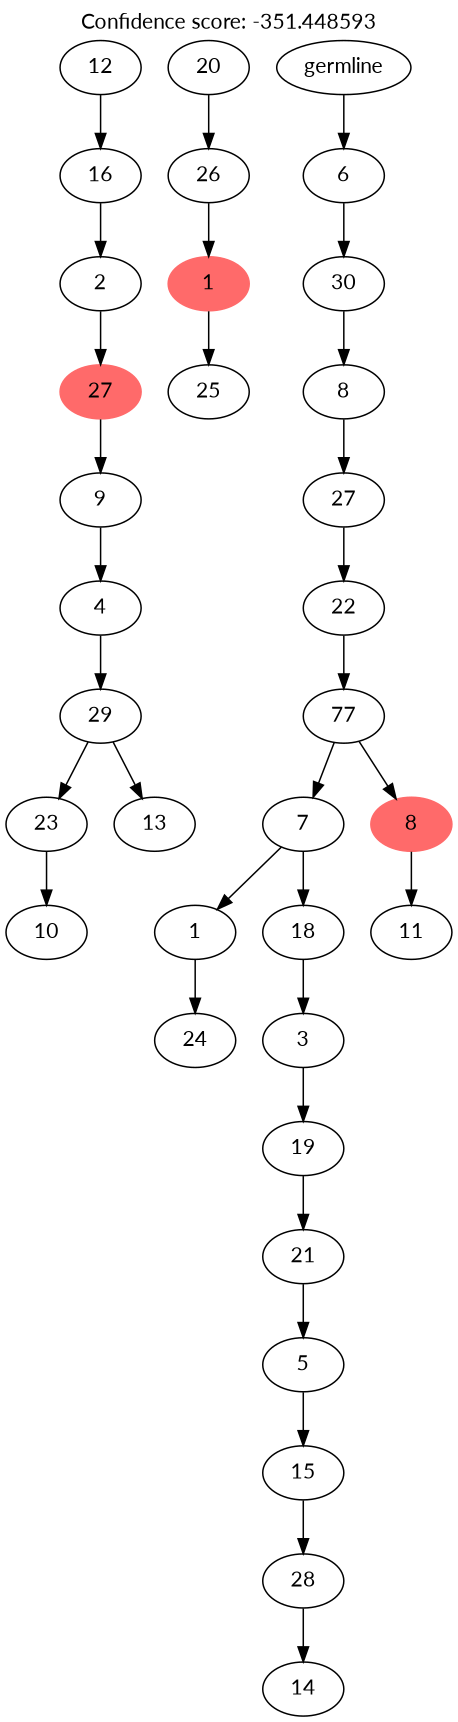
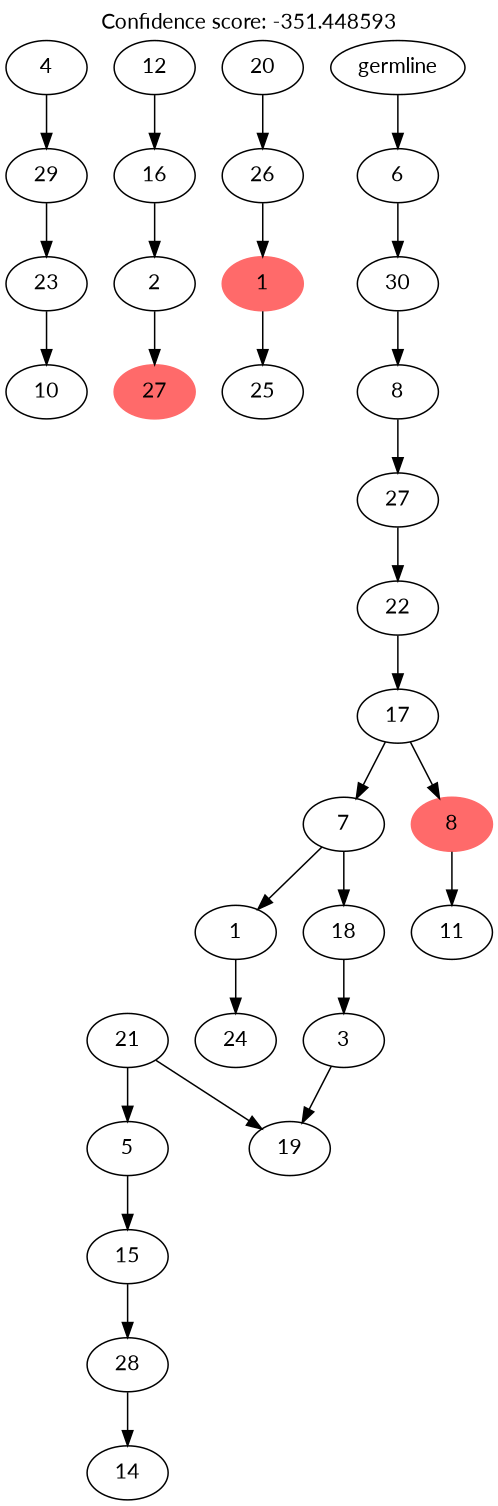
node "9": removed
node "77": label "77" -> "17"
node "13": removed
edge "19" -> "21": reversed
